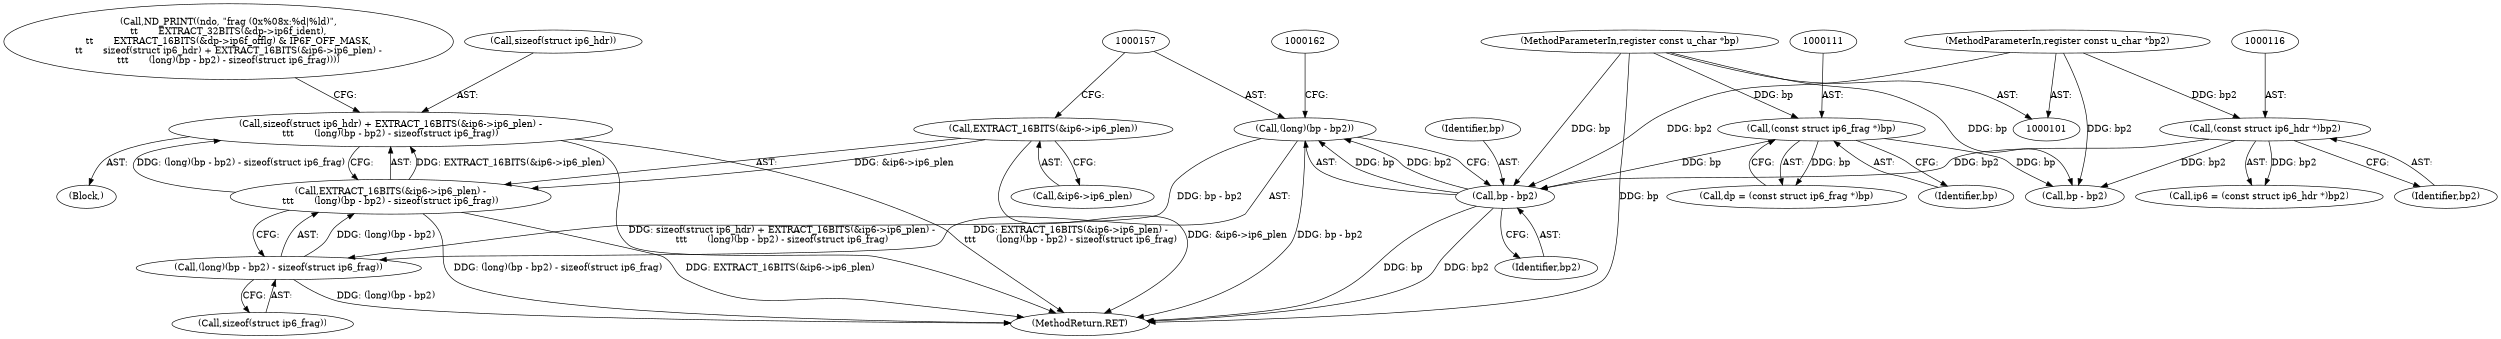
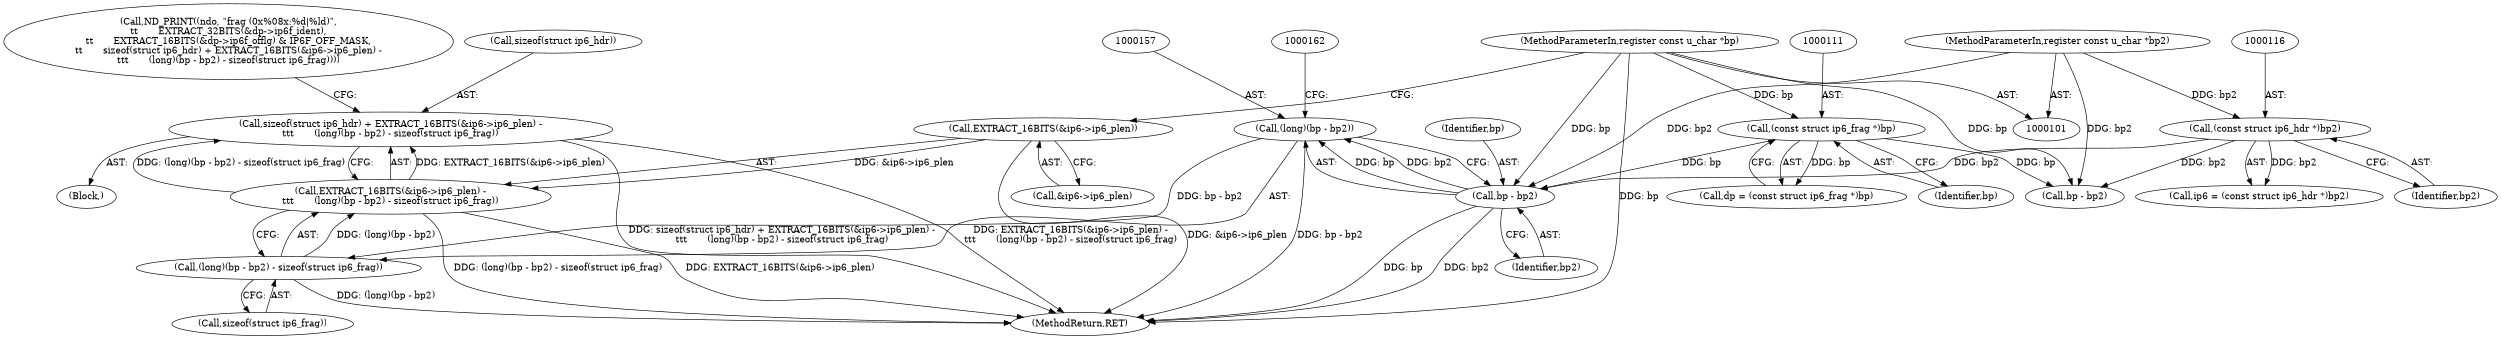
edge "1000157" -> "(Call,EXTRACT_16BITS(&ip6->ip6_plen))": now "(MethodParameterIn,register const u_char *bp)" -> "(Call,EXTRACT_16BITS(&ip6->ip6_plen))"
